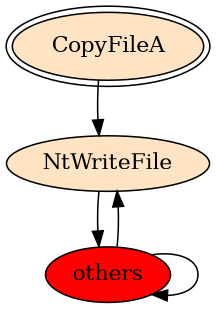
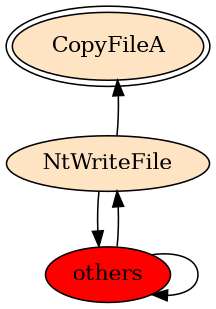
edge "CopyFileA" -> "NtWriteFile": reversed
